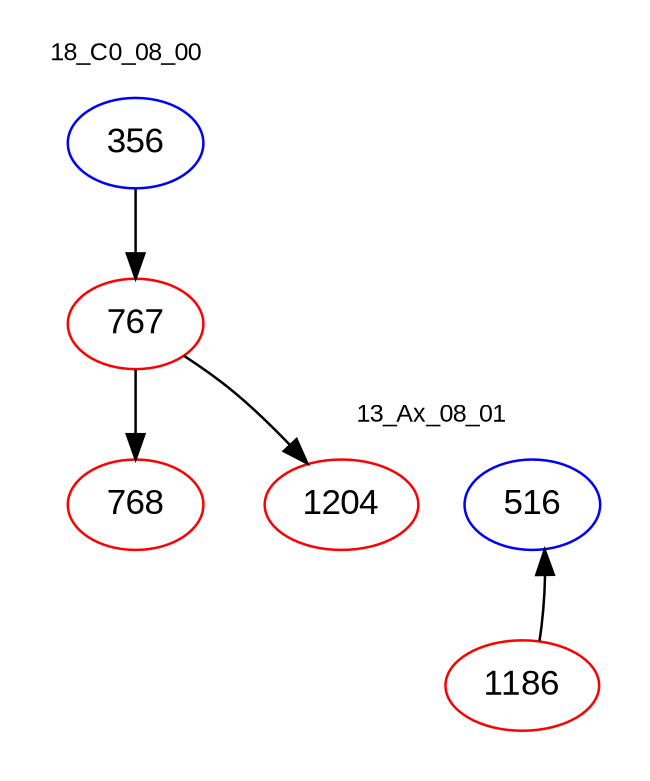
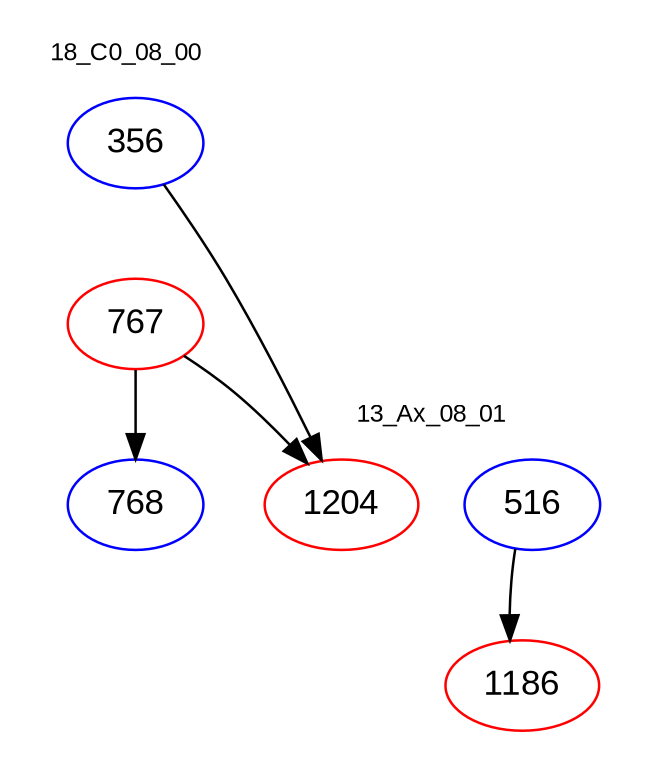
edge "356" -> "767": now "356" -> "1204"
node "768": color red -> blue
edge "1186" -> "516": reversed
